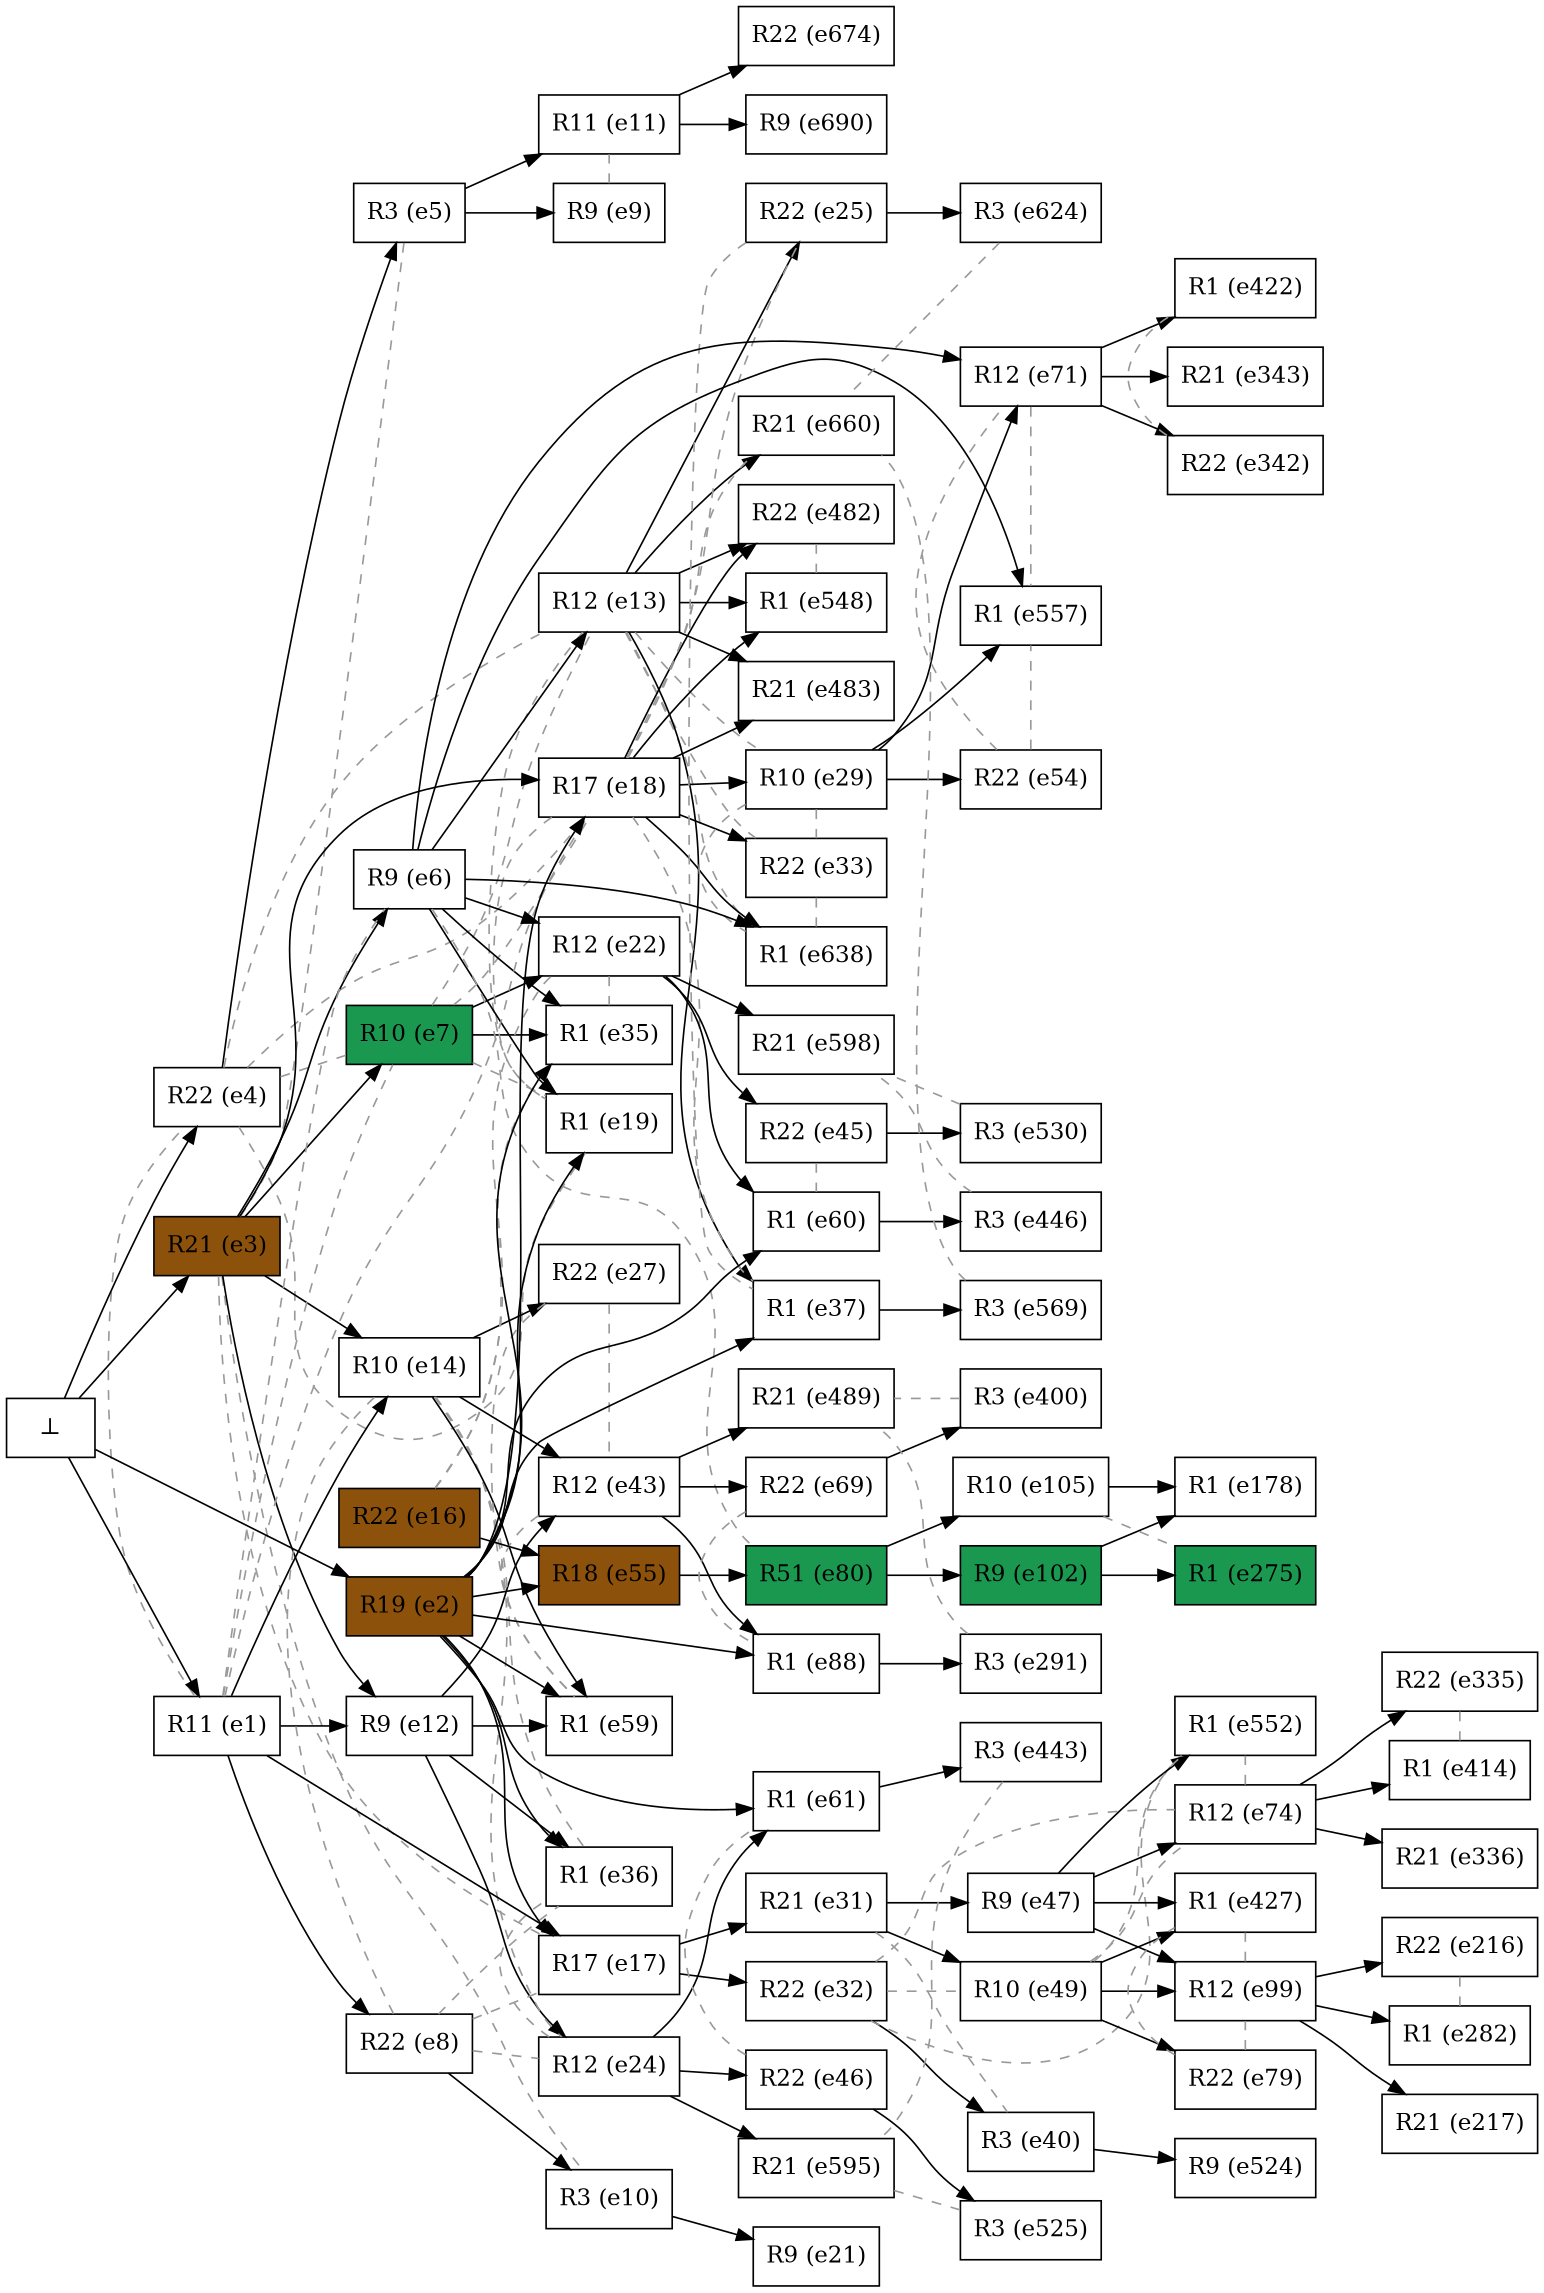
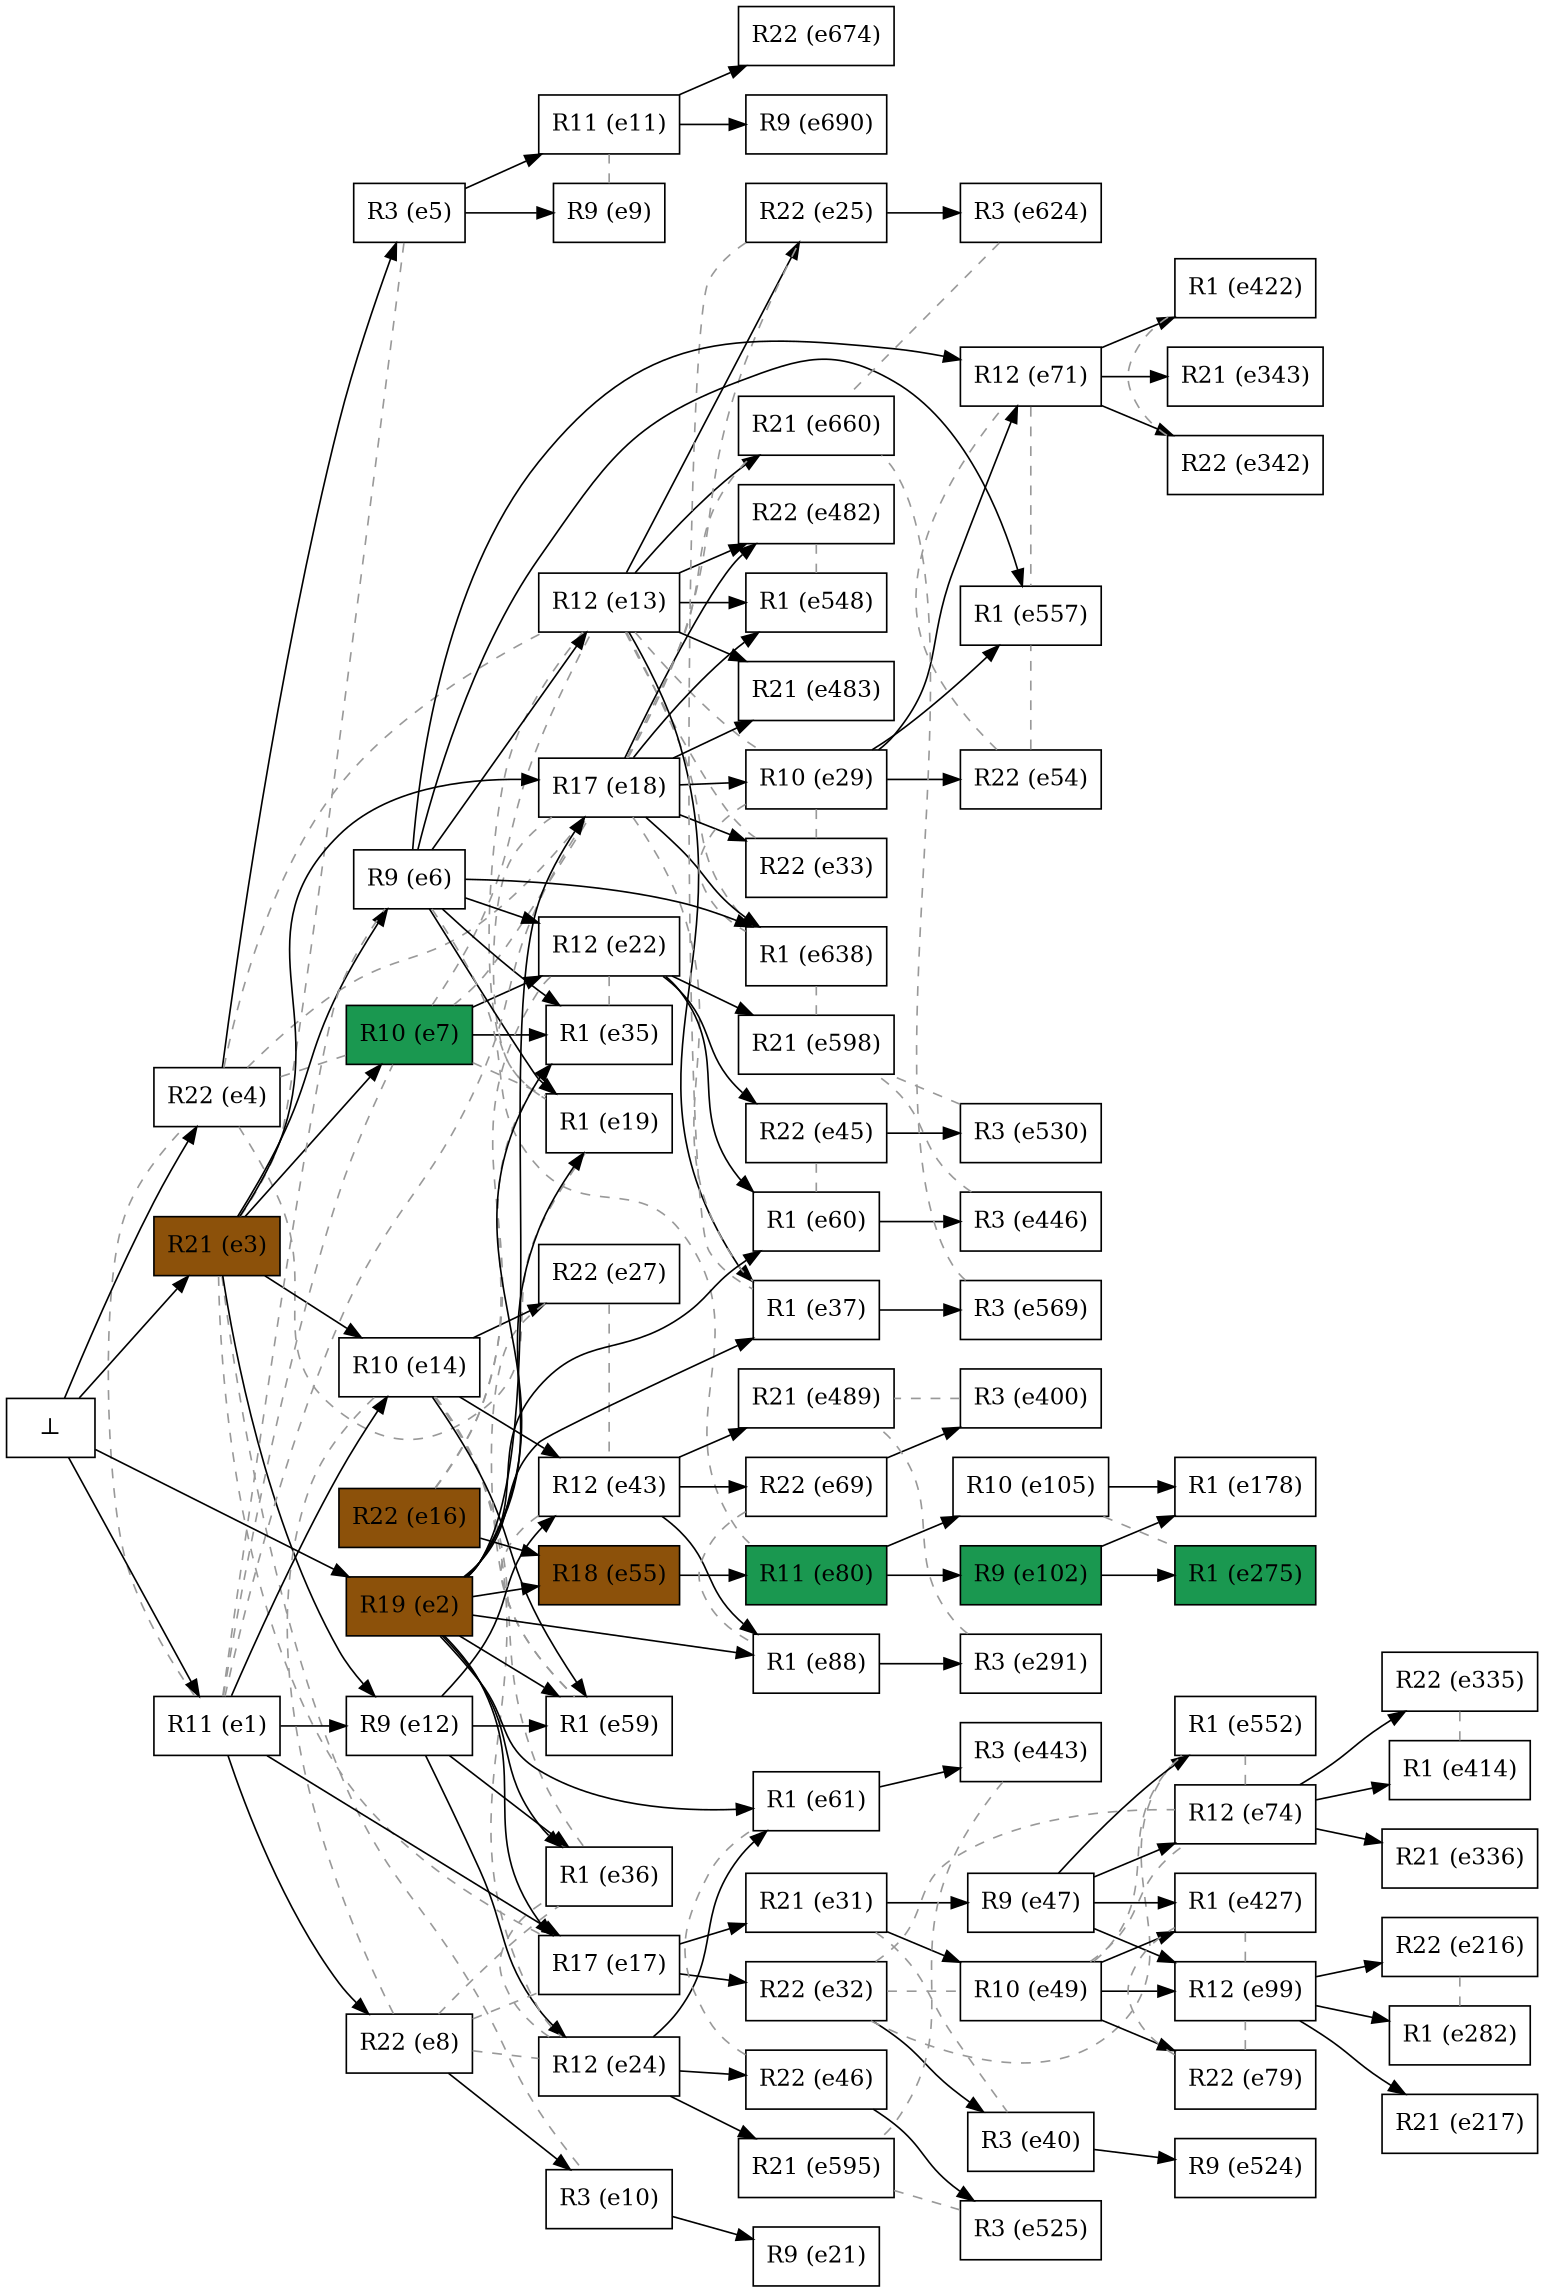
edge "R22 (e33)" -- "R1 (e638)": now "R21 (e598)" -- "R1 (e638)"
node "R51 (e80)": label "R51 (e80)" -> "R11 (e80)"
